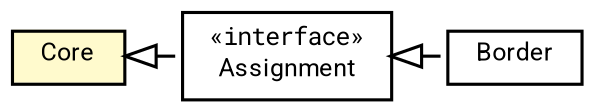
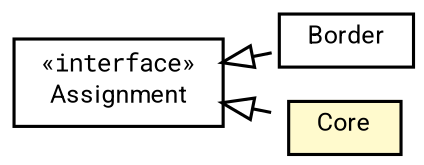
edge "Assignment" -> "Core": reversed
